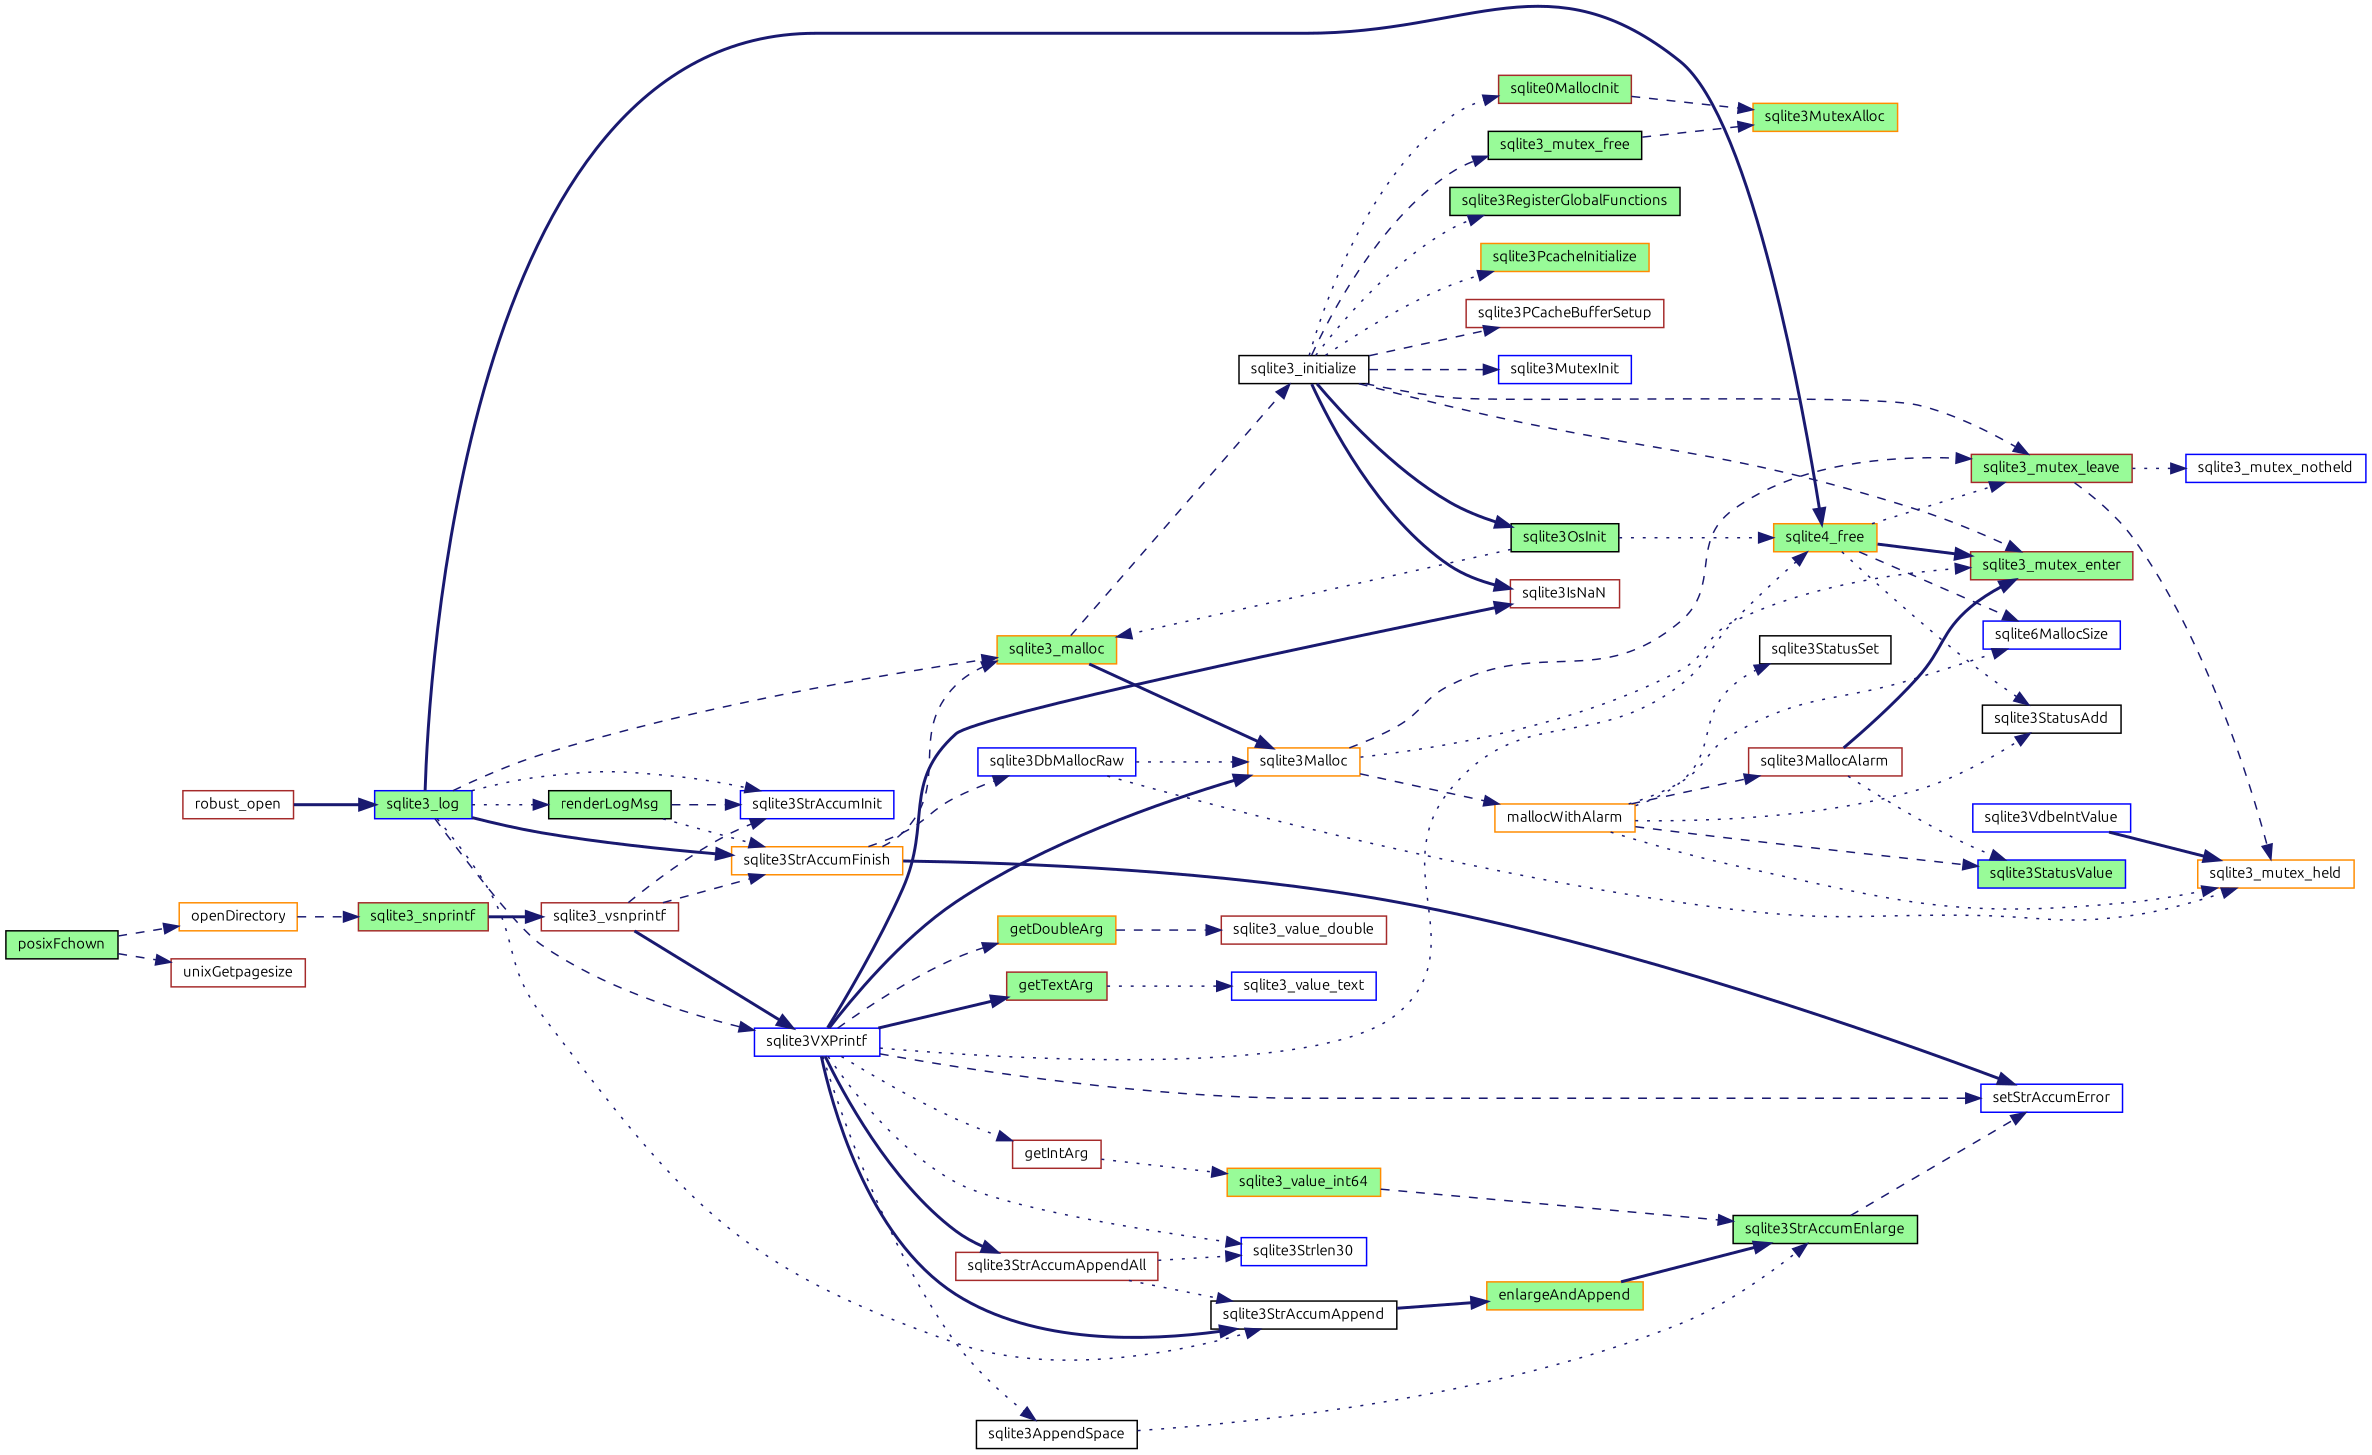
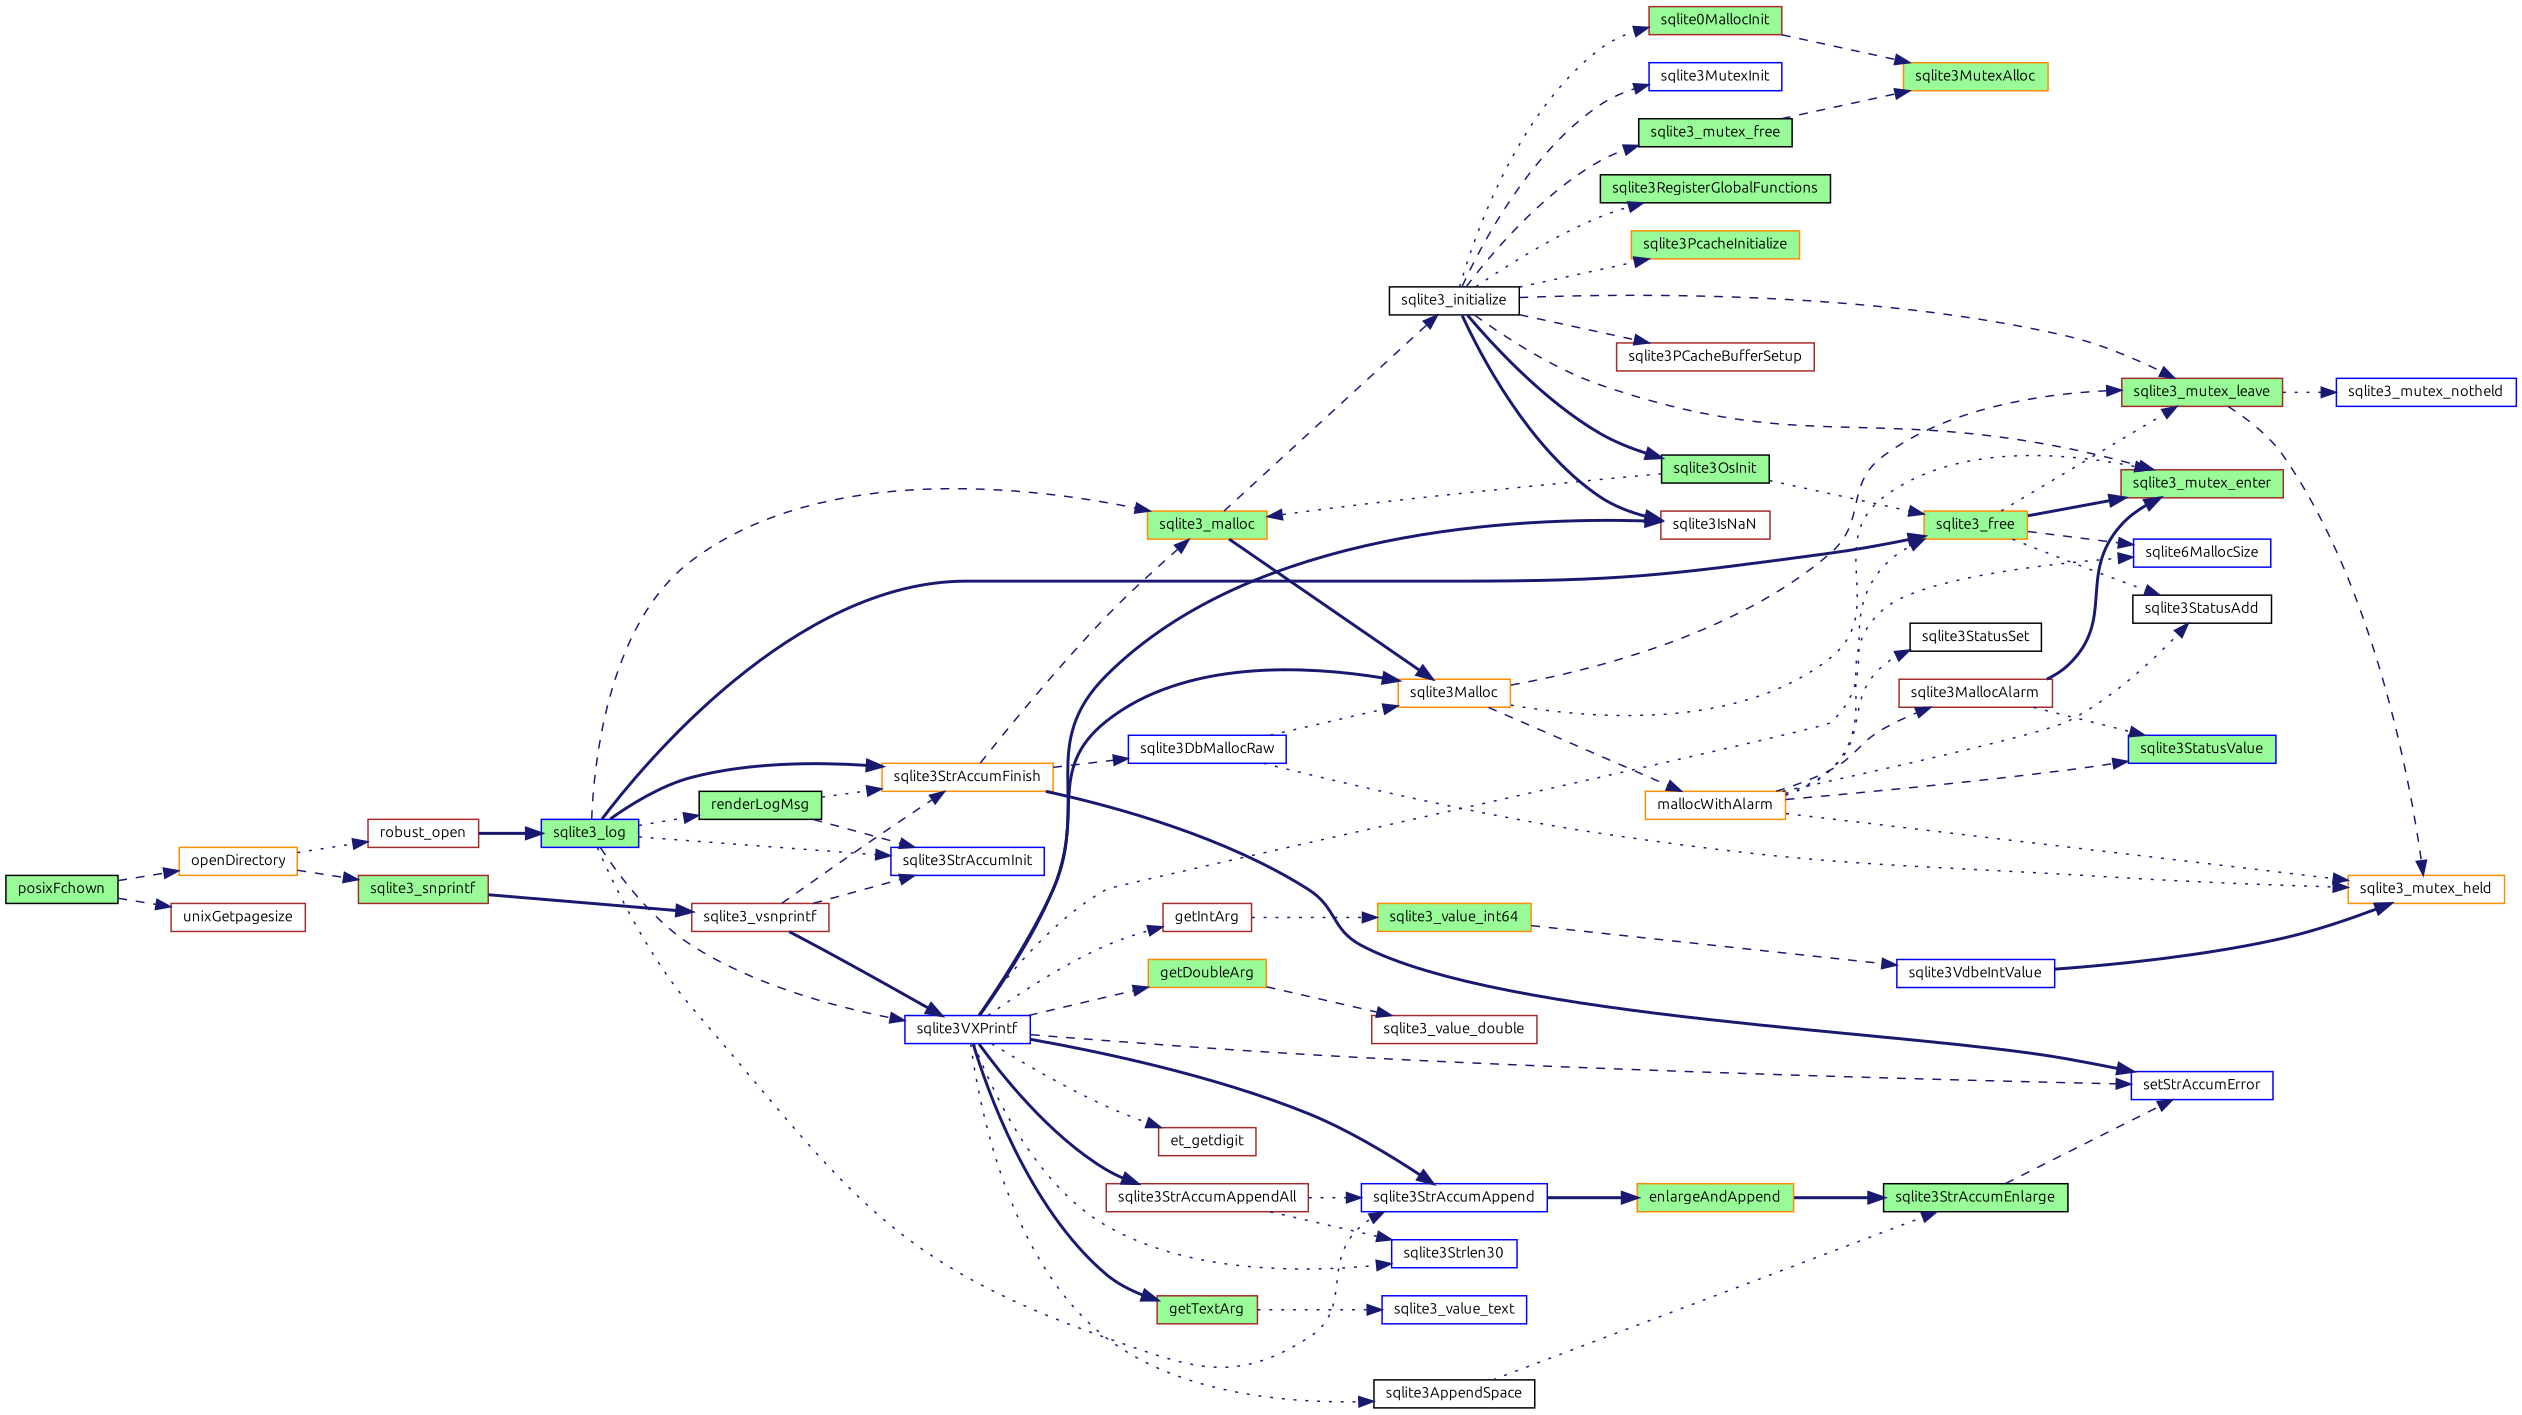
node "sqlite4_free": label "sqlite4_free" -> "sqlite3_free"
edge "openDirectory" -> "robust_open": added
node "et_getdigit": added
edge "sqlite3_value_int64" -> "sqlite3StrAccumEnlarge": now "sqlite3_value_int64" -> "sqlite3VdbeIntValue"
node "sqlite3StrAccumAppend": color black -> blue
